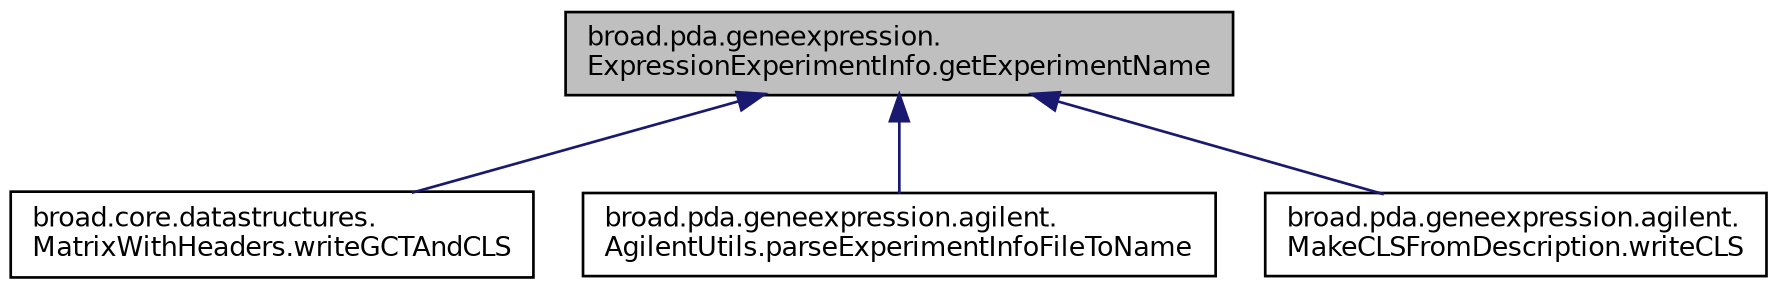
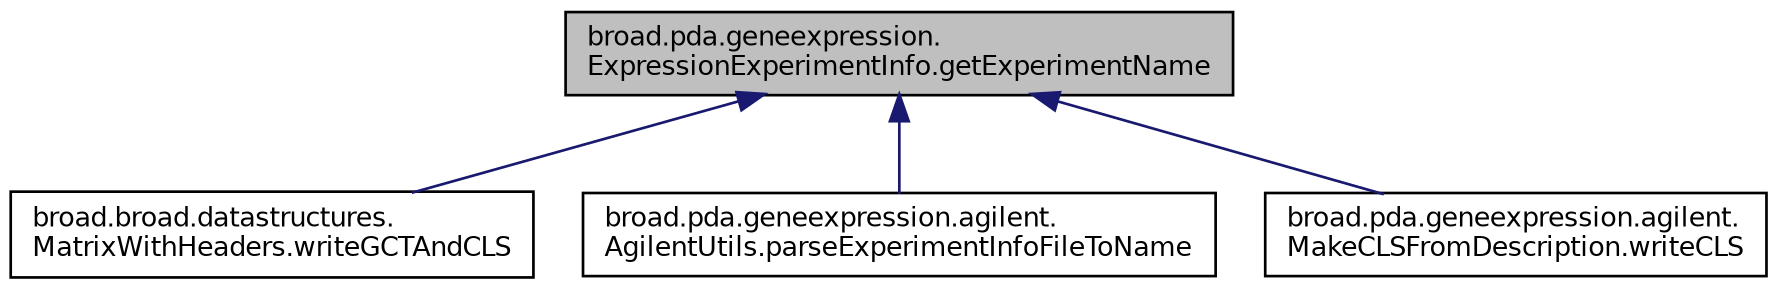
node "broad.core.datastructures. MatrixWithHeaders.writeGCTAndCLS": label "broad.core.datastructures. MatrixWithHeaders.writeGCTAndCLS" -> "broad.broad.datastructures. MatrixWithHeaders.writeGCTAndCLS"
